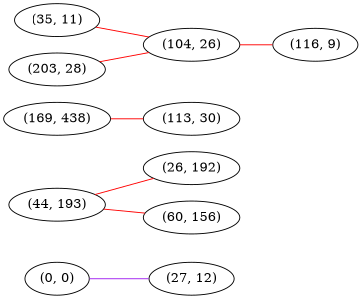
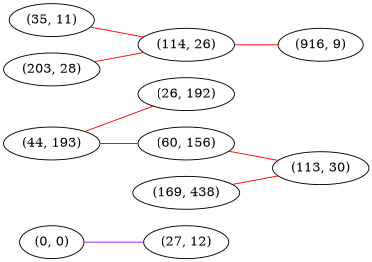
node "(104, 26)": label "(104, 26)" -> "(114, 26)"
node "(116, 9)": label "(116, 9)" -> "(916, 9)"
edge "(60, 156)" -- "(113, 30)": added
